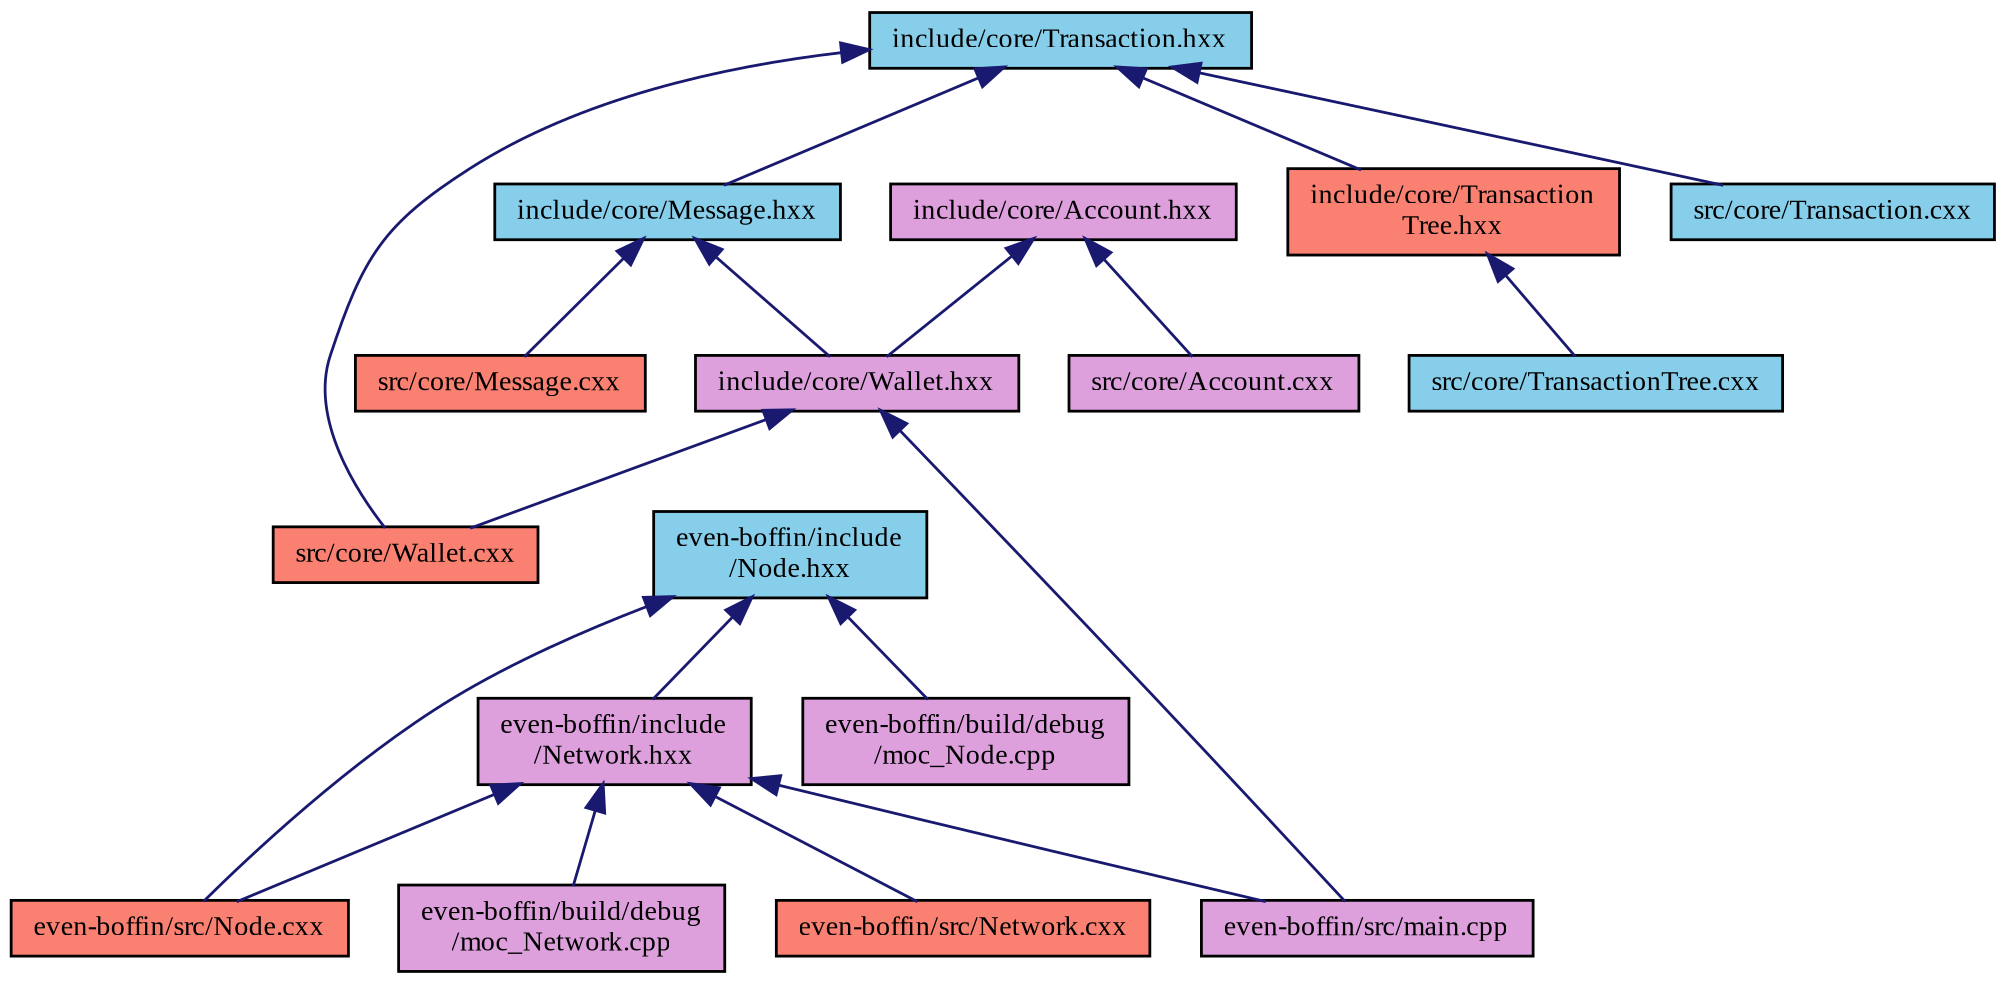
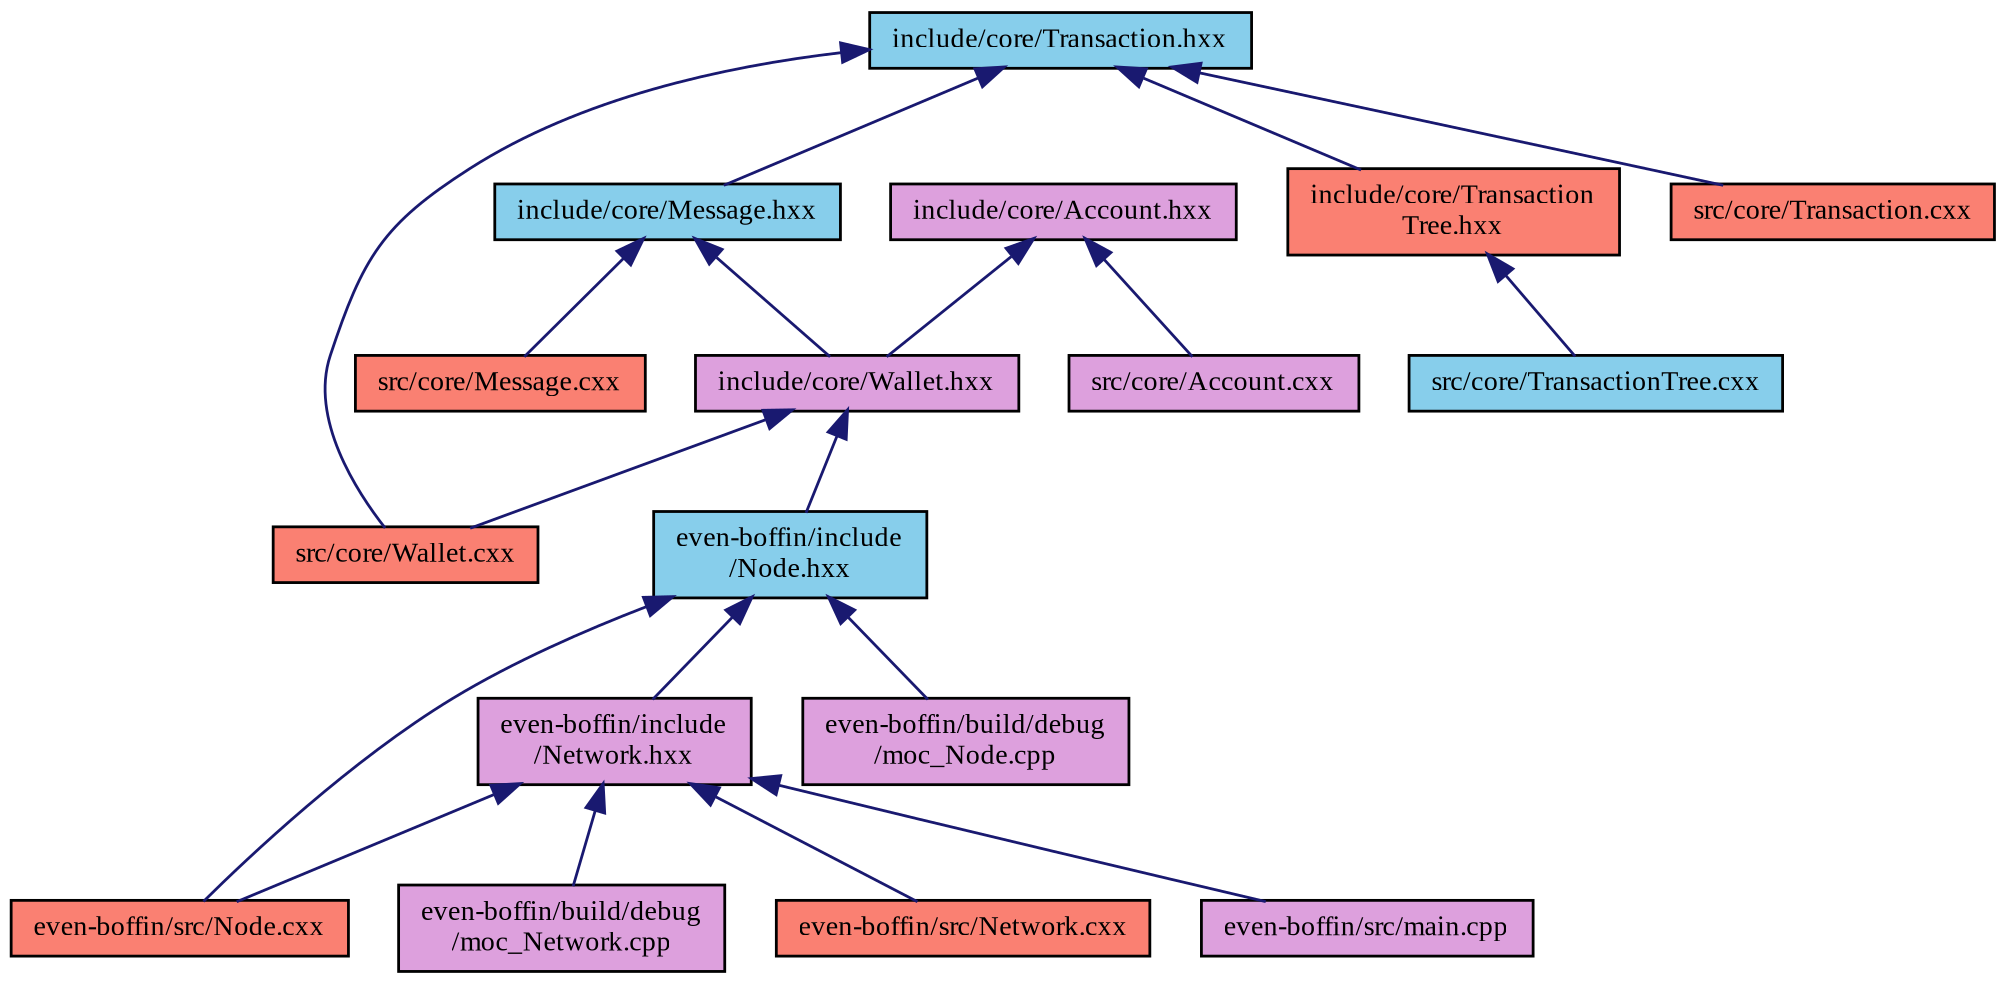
node "src/core/Transaction.cxx": fillcolor skyblue -> salmon
edge "even-boffin/src/main.cpp" -> "include/core/Wallet.hxx": now "even-boffin/include /Node.hxx" -> "include/core/Wallet.hxx"
